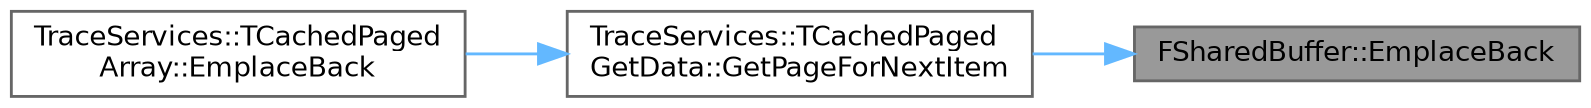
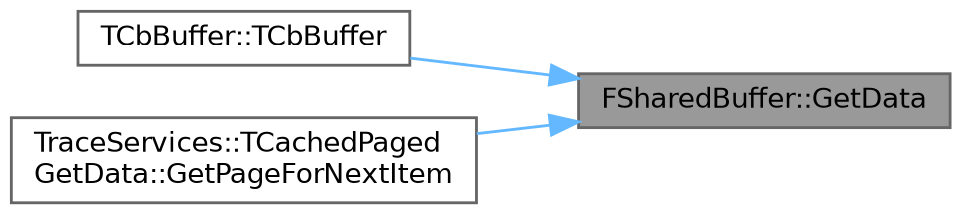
node "TCbBuffer::TCbBuffer": added
node "TraceServices::TCachedPaged Array::EmplaceBack": removed
node "FSharedBuffer::EmplaceBack": label "FSharedBuffer::EmplaceBack" -> "FSharedBuffer::GetData"
